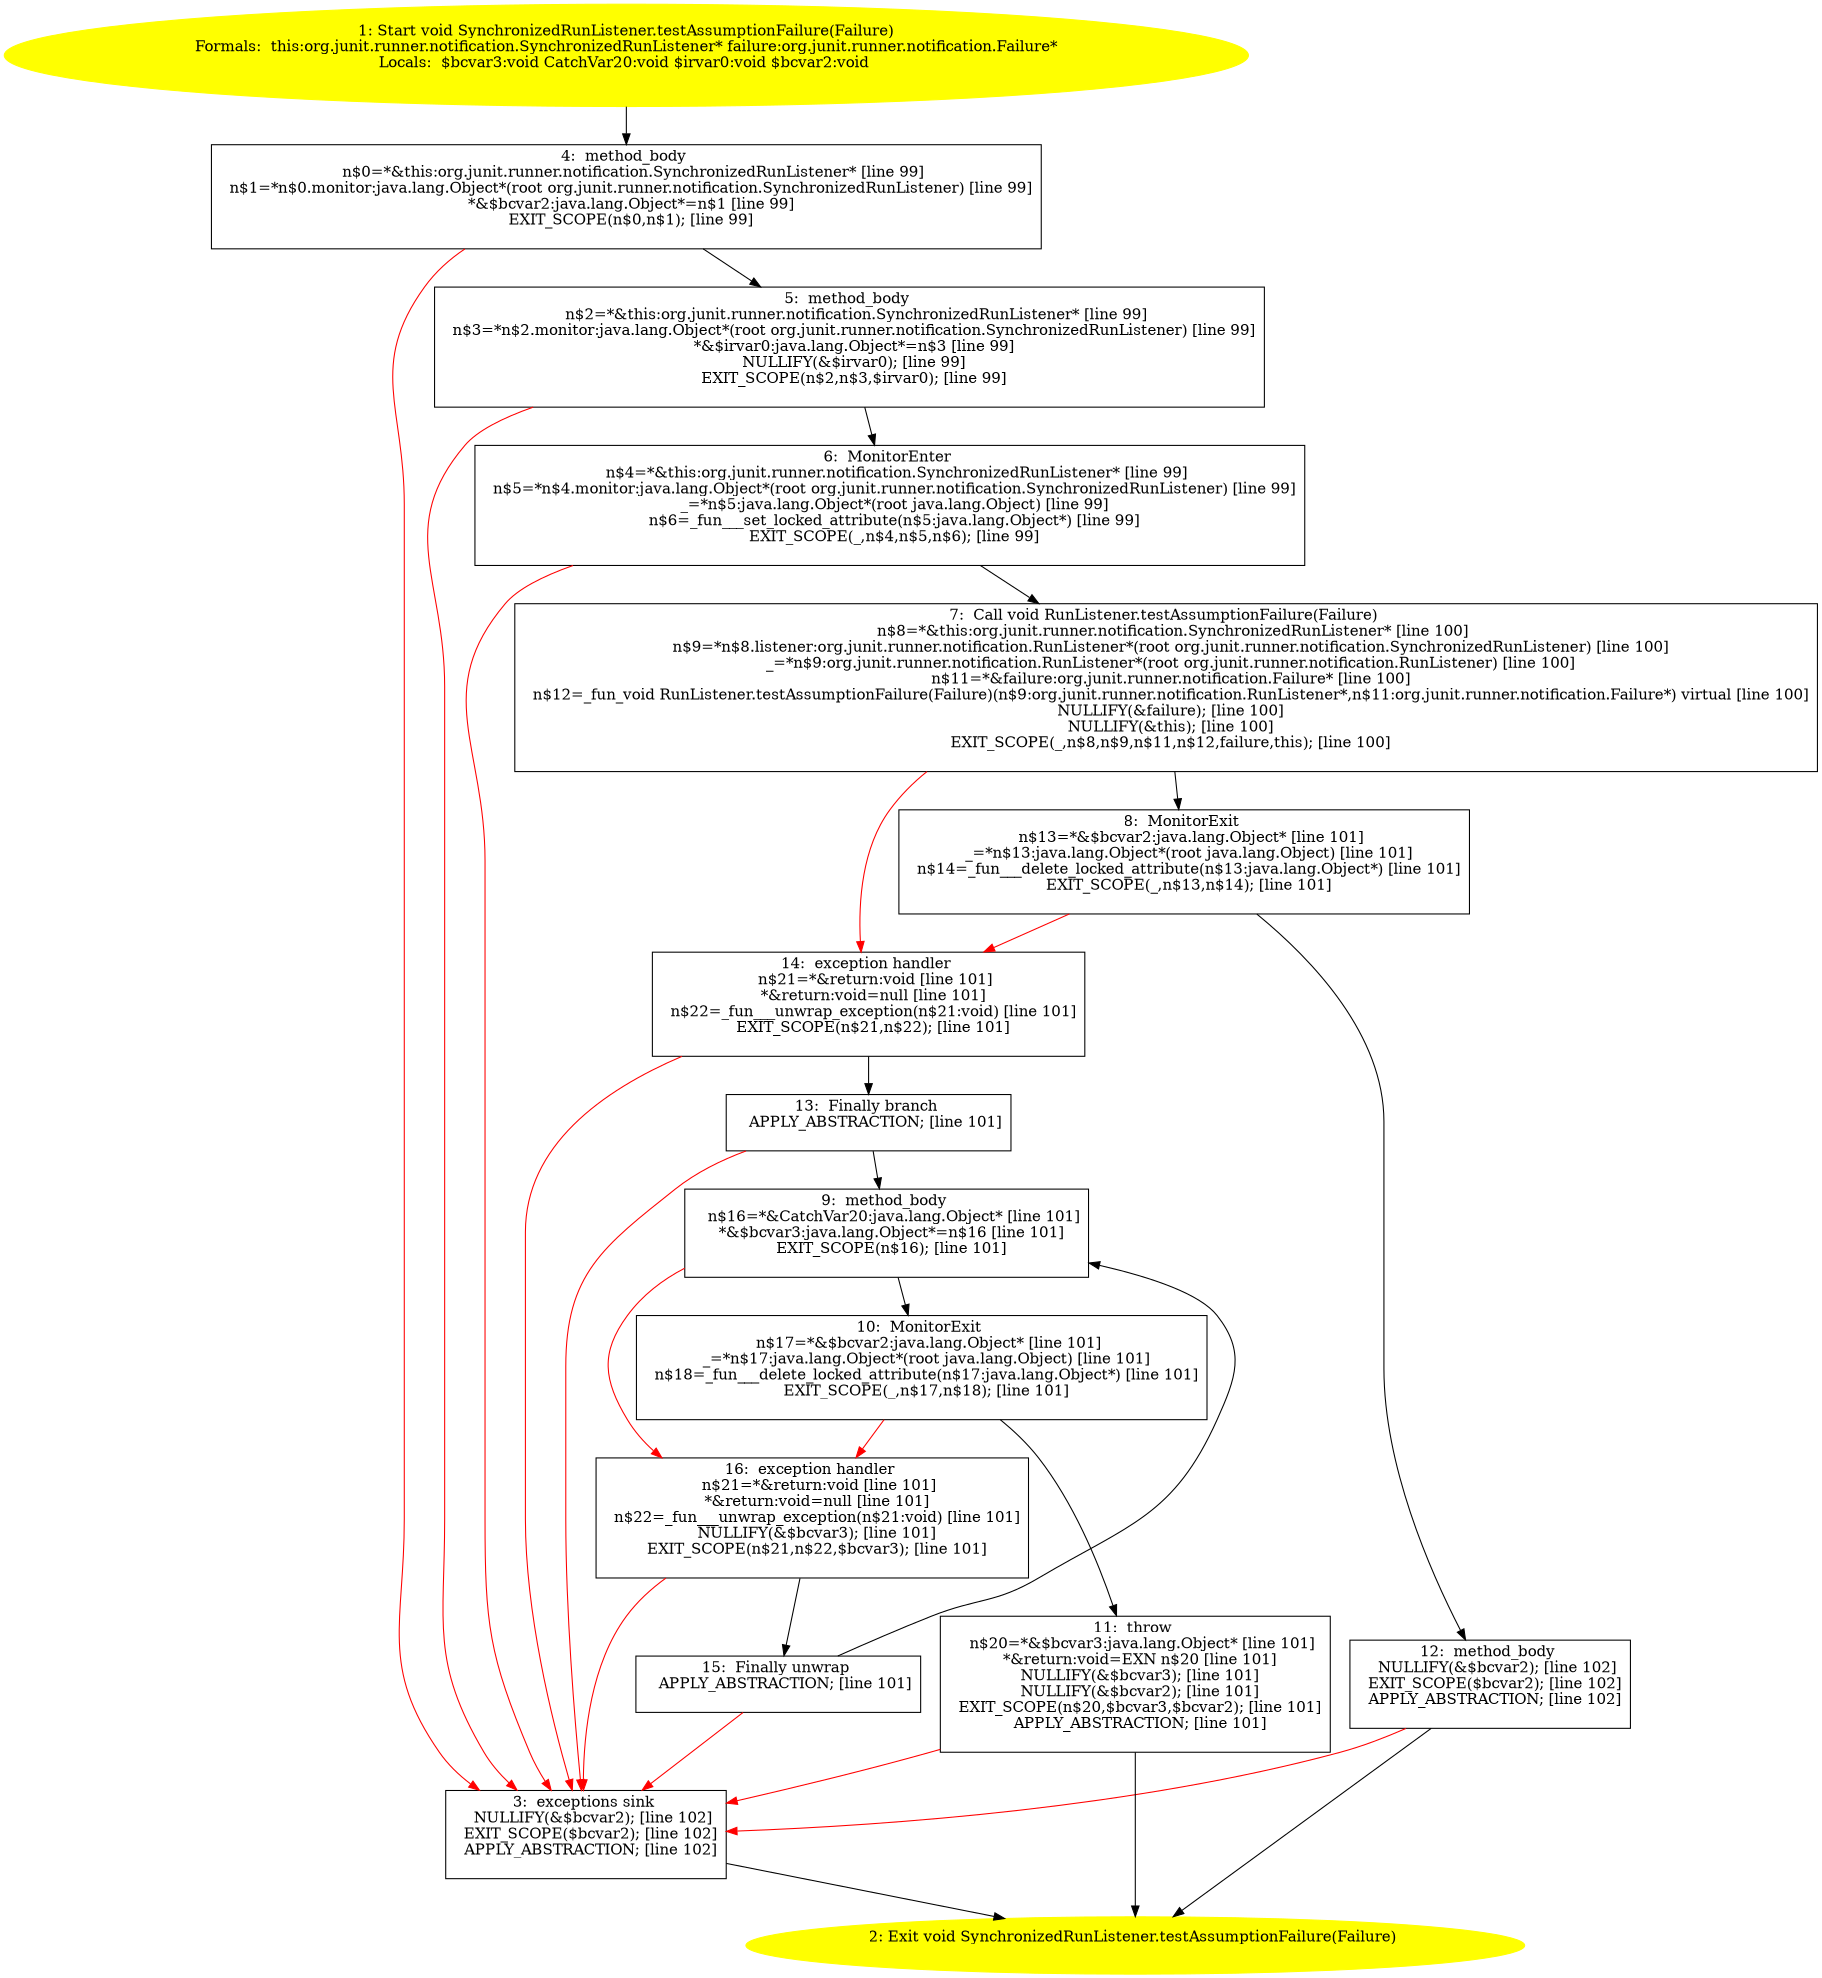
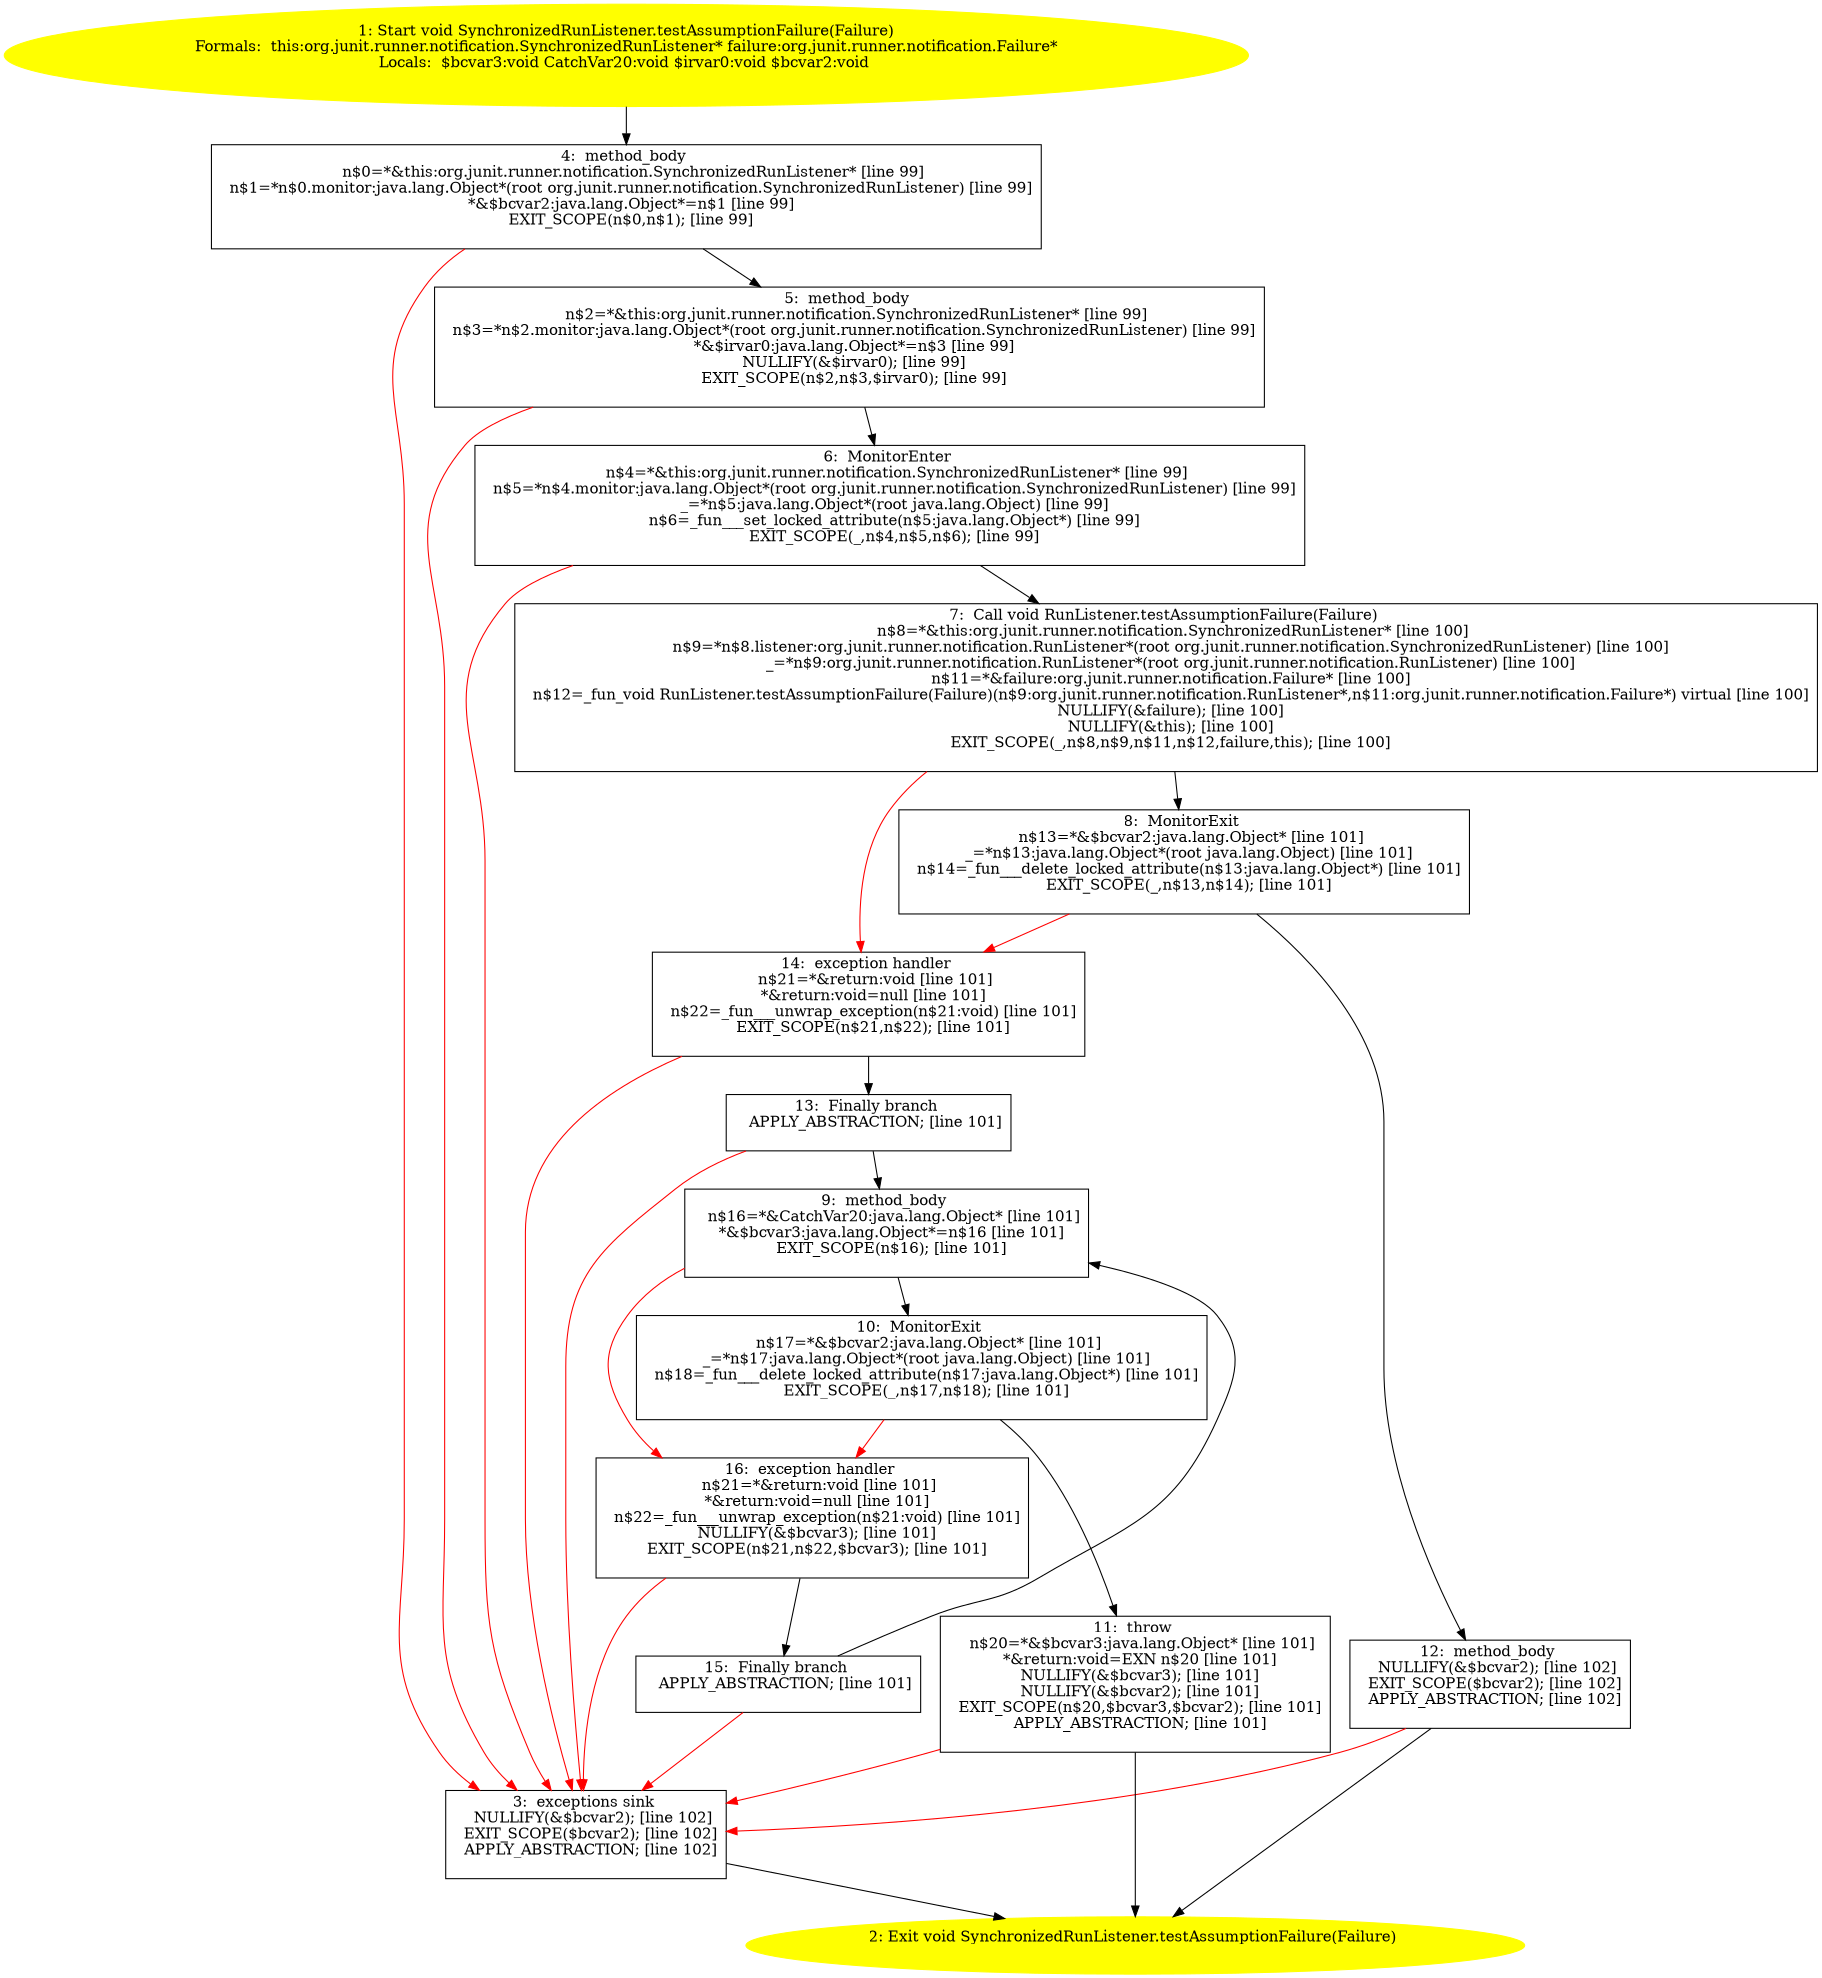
node "15:  Finally unwrap APPLY_ABSTRACTION; [line 101]": label "15:  Finally unwrap APPLY_ABSTRACTION; [line 101]" -> "15:  Finally branch APPLY_ABSTRACTION; [line 101]"
